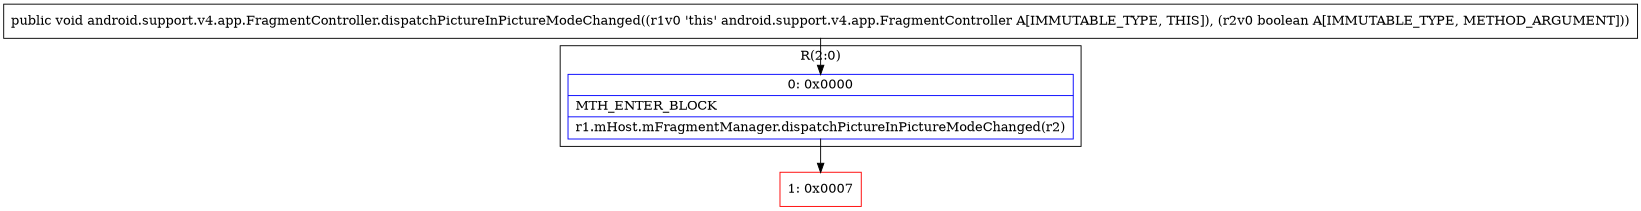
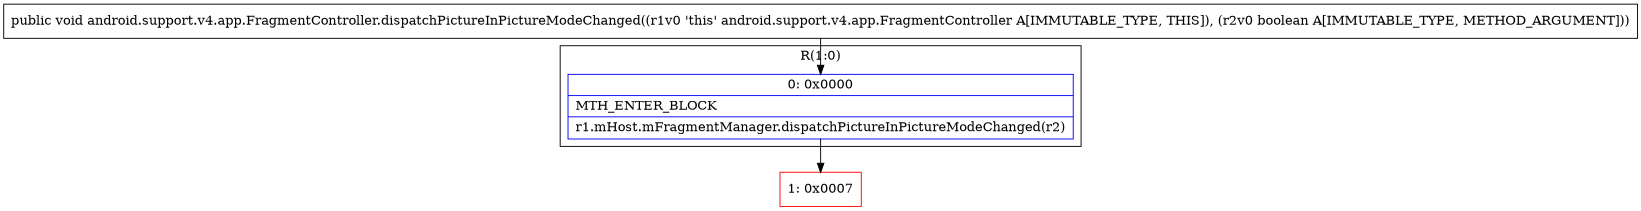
cluster "R(2:0)": label "R(2:0)" -> "R(1:0)"
